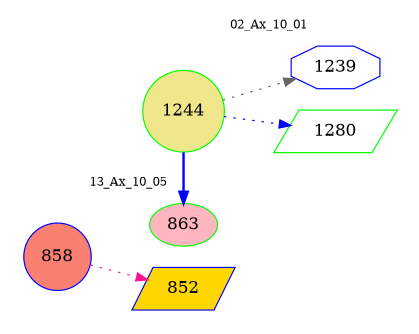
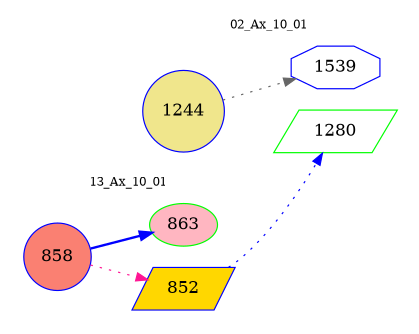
node "1239": label "1239" -> "1539"
node "1244": color green -> blue
edge "1244" -> "1280": now "852" -> "1280"
edge "1244" -> "863": now "858" -> "863"
cluster "13_Ax_10_05": label "13_Ax_10_05" -> "13_Ax_10_01"
